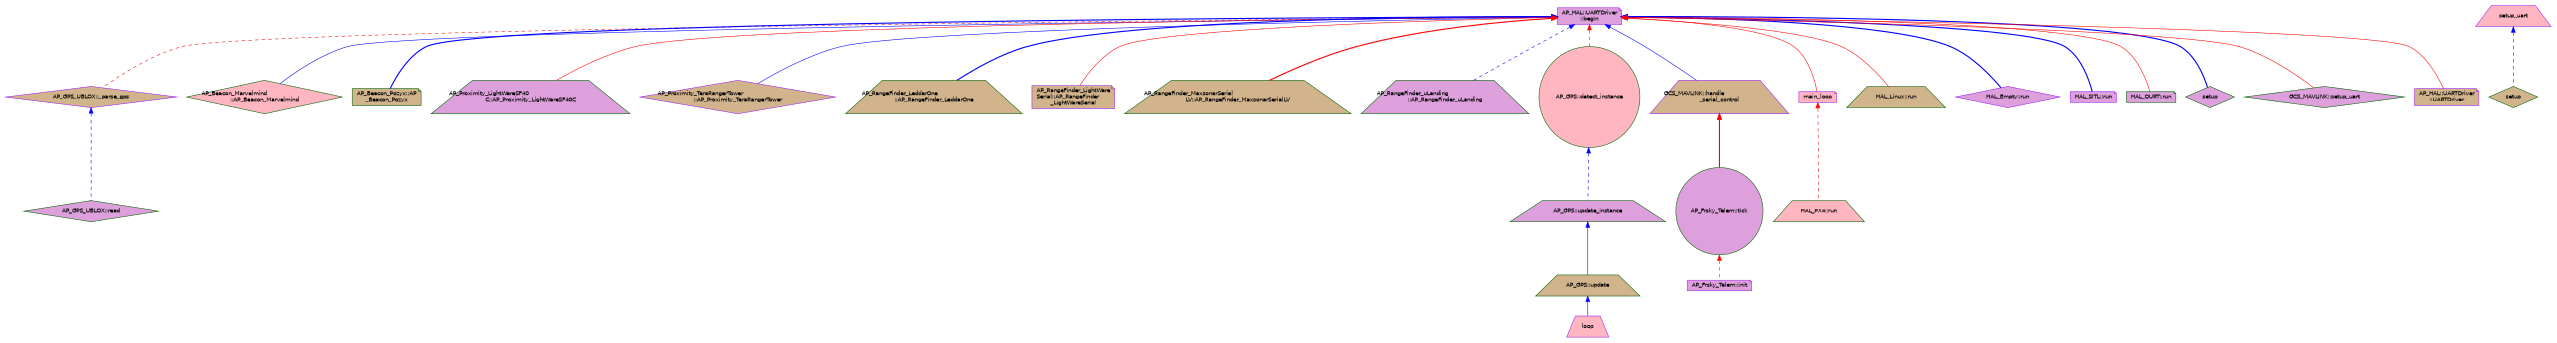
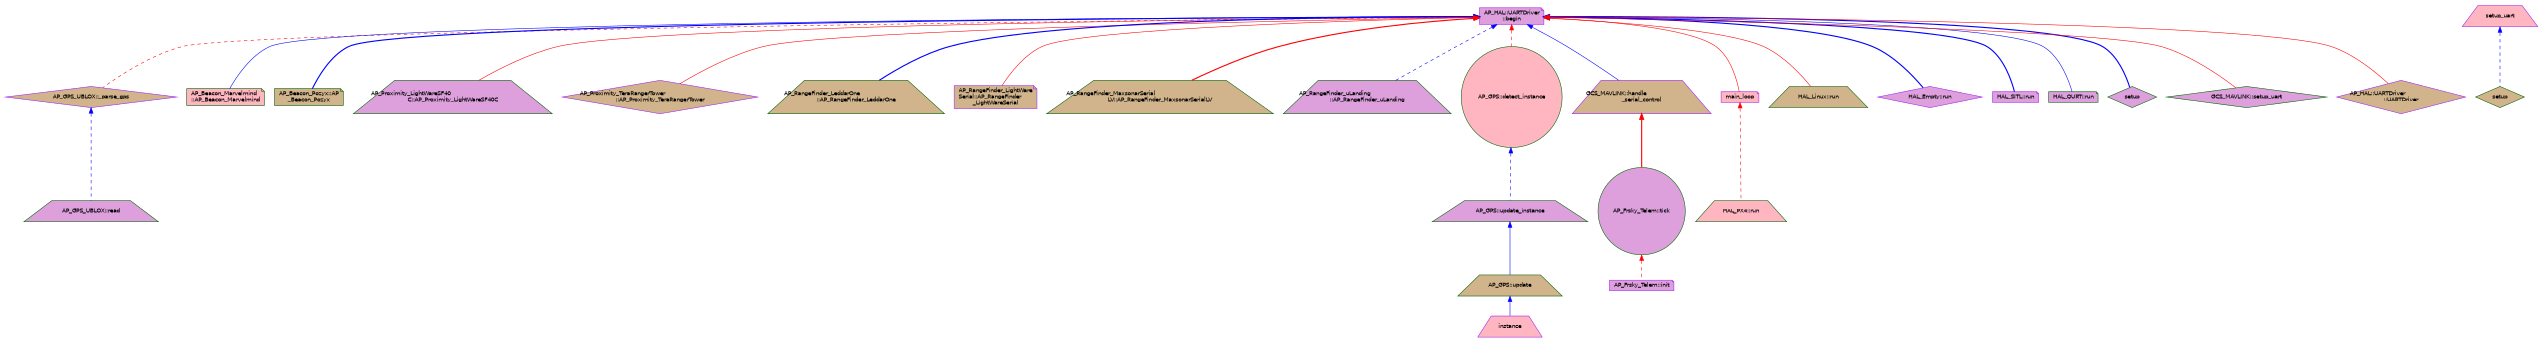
edge "HAL_QURT::run" -> "AP_HAL::UARTDriver ::begin": color red -> blue
edge "AP_Proximity_TeraRangerTower ::AP_Proximity_TeraRangerTower" -> "AP_HAL::UARTDriver ::begin": color blue -> red
node "AP_Beacon_Marvelmind ::AP_Beacon_Marvelmind": shape diamond -> note
node "AP_HAL::UARTDriver ::UARTDriver": shape note -> diamond
node "AP_GPS_UBLOX::read": shape diamond -> trapezium
node "loop": label "loop" -> "instance"
